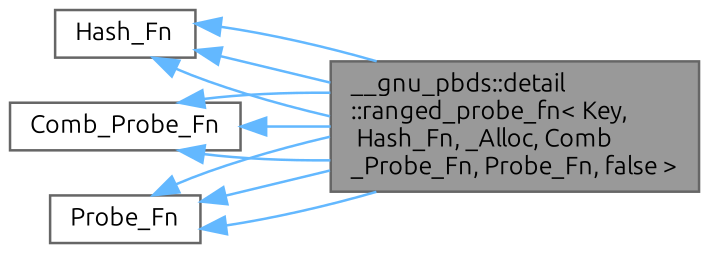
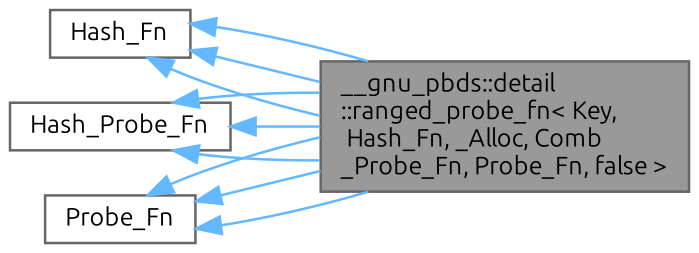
node "Comb_Probe_Fn": label "Comb_Probe_Fn" -> "Hash_Probe_Fn"
